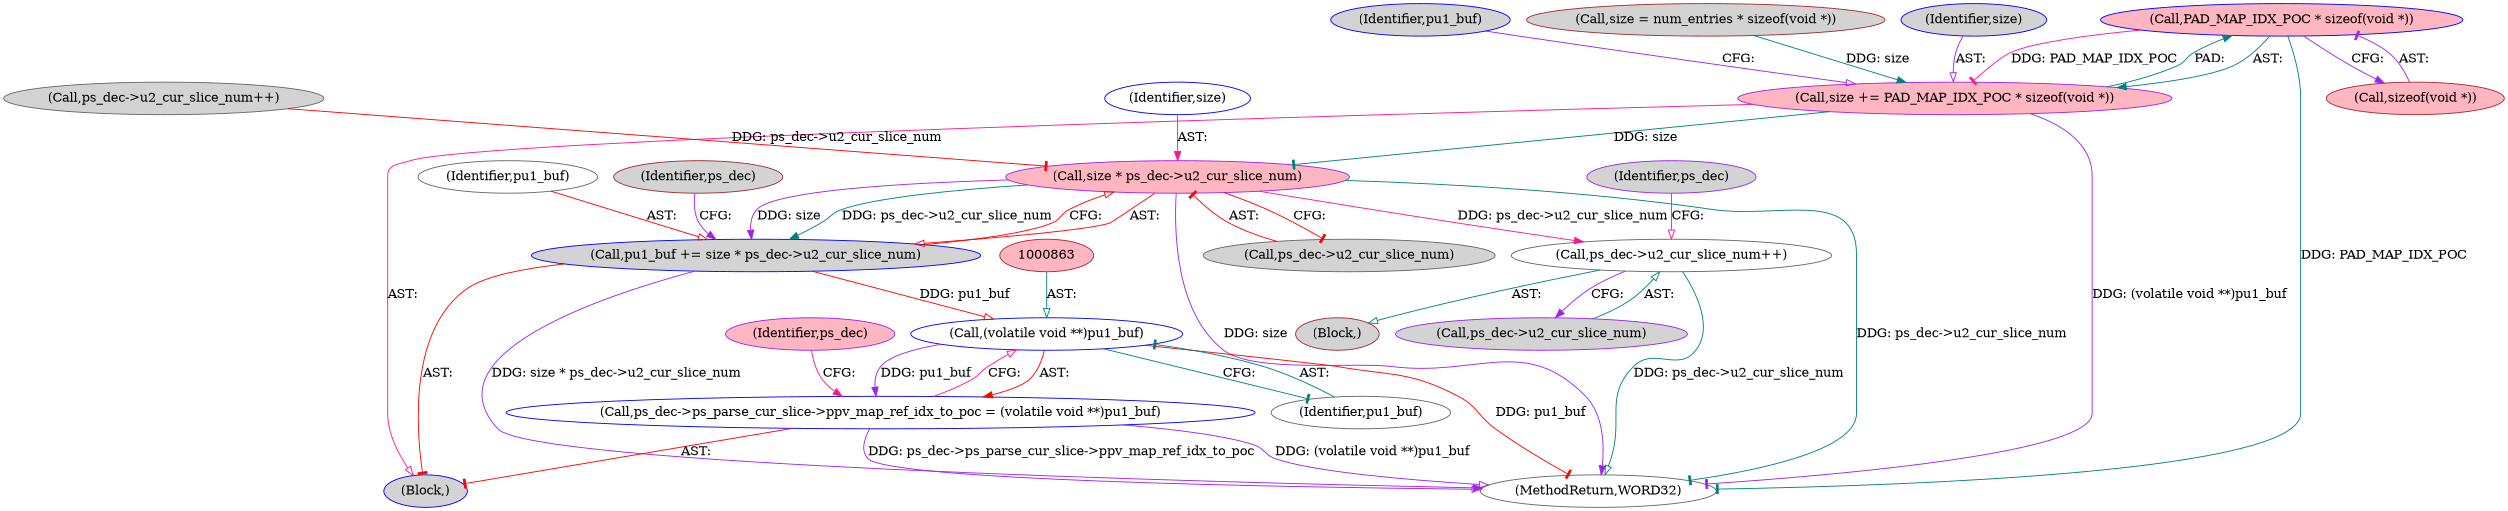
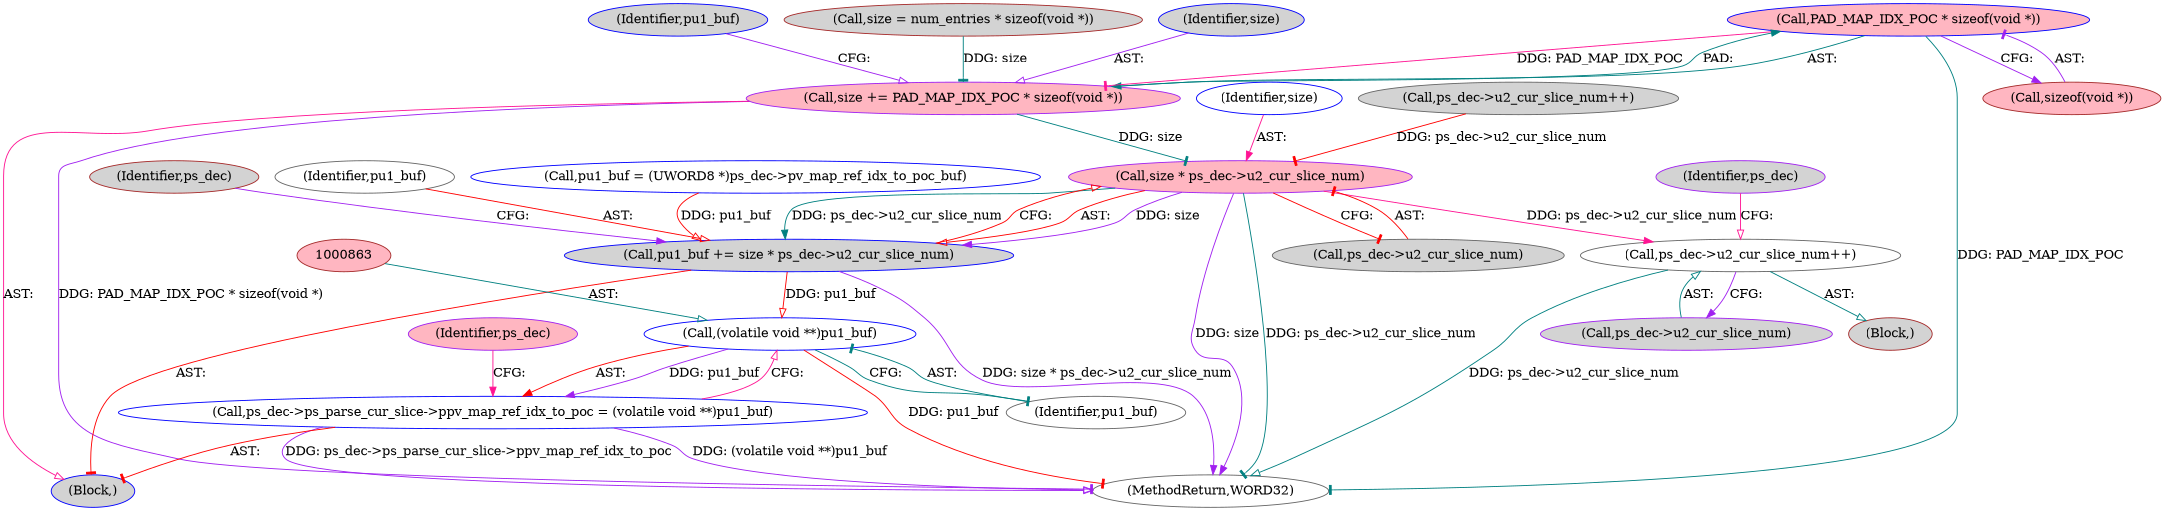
edge "(Call,size = num_entries * sizeof(void *))" -> "(Call,size += PAD_MAP_IDX_POC * sizeof(void *))": arrowhead normal -> tee
node "(Call,pu1_buf = (UWORD8 *)ps_dec->pv_map_ref_idx_to_poc_buf)": added
edge "(Call,size += PAD_MAP_IDX_POC * sizeof(void *))" -> "(MethodReturn,WORD32)": label "DDG: (volatile void **)pu1_buf" -> "DDG: PAD_MAP_IDX_POC * sizeof(void *)"
